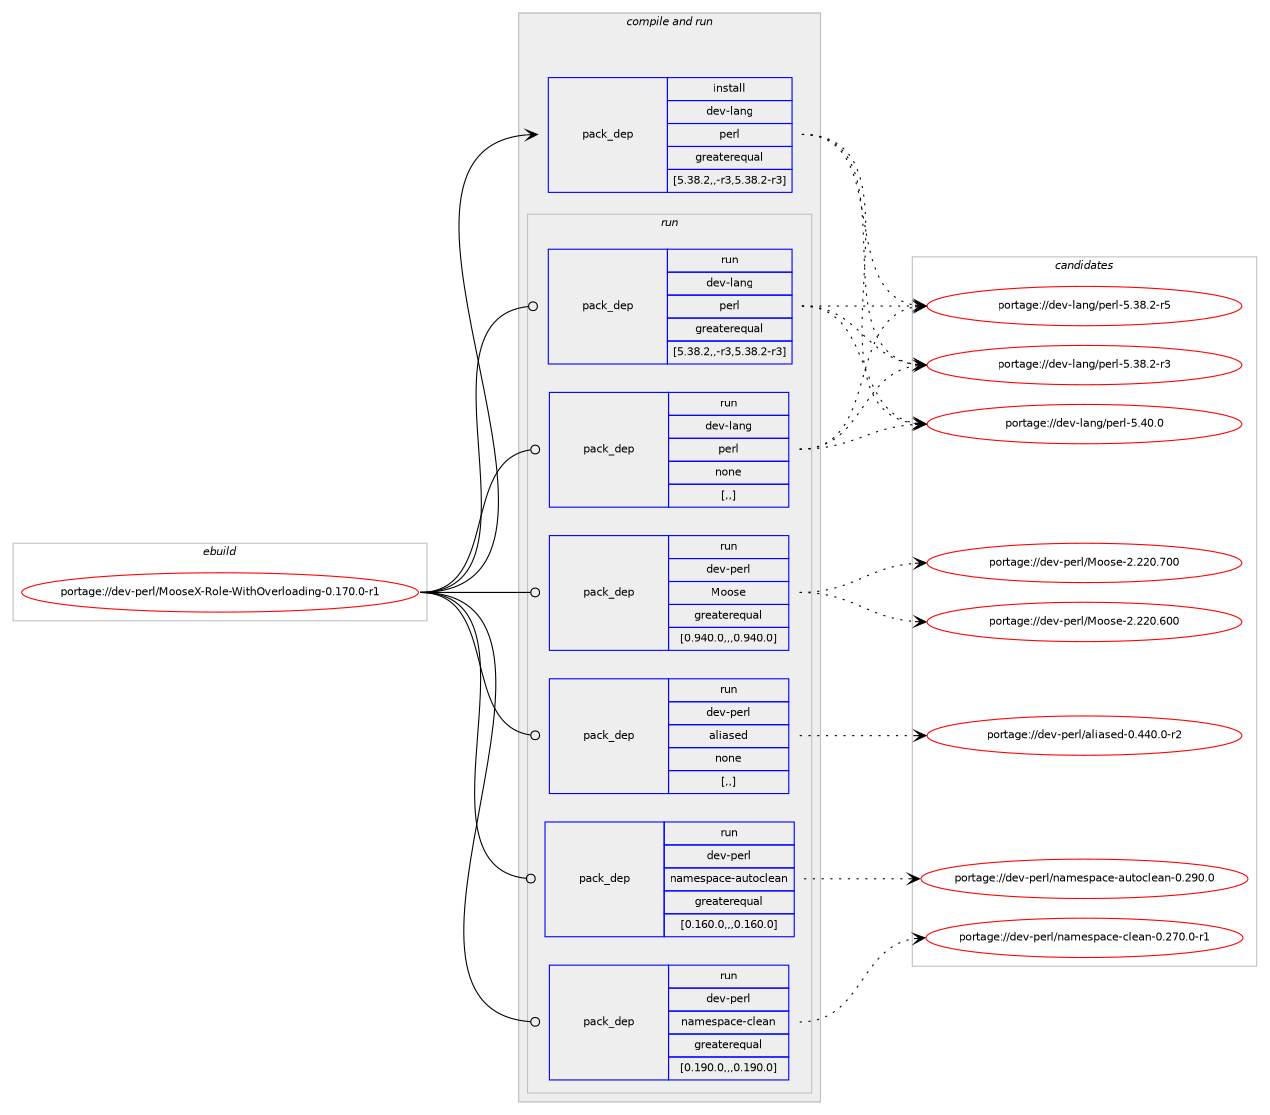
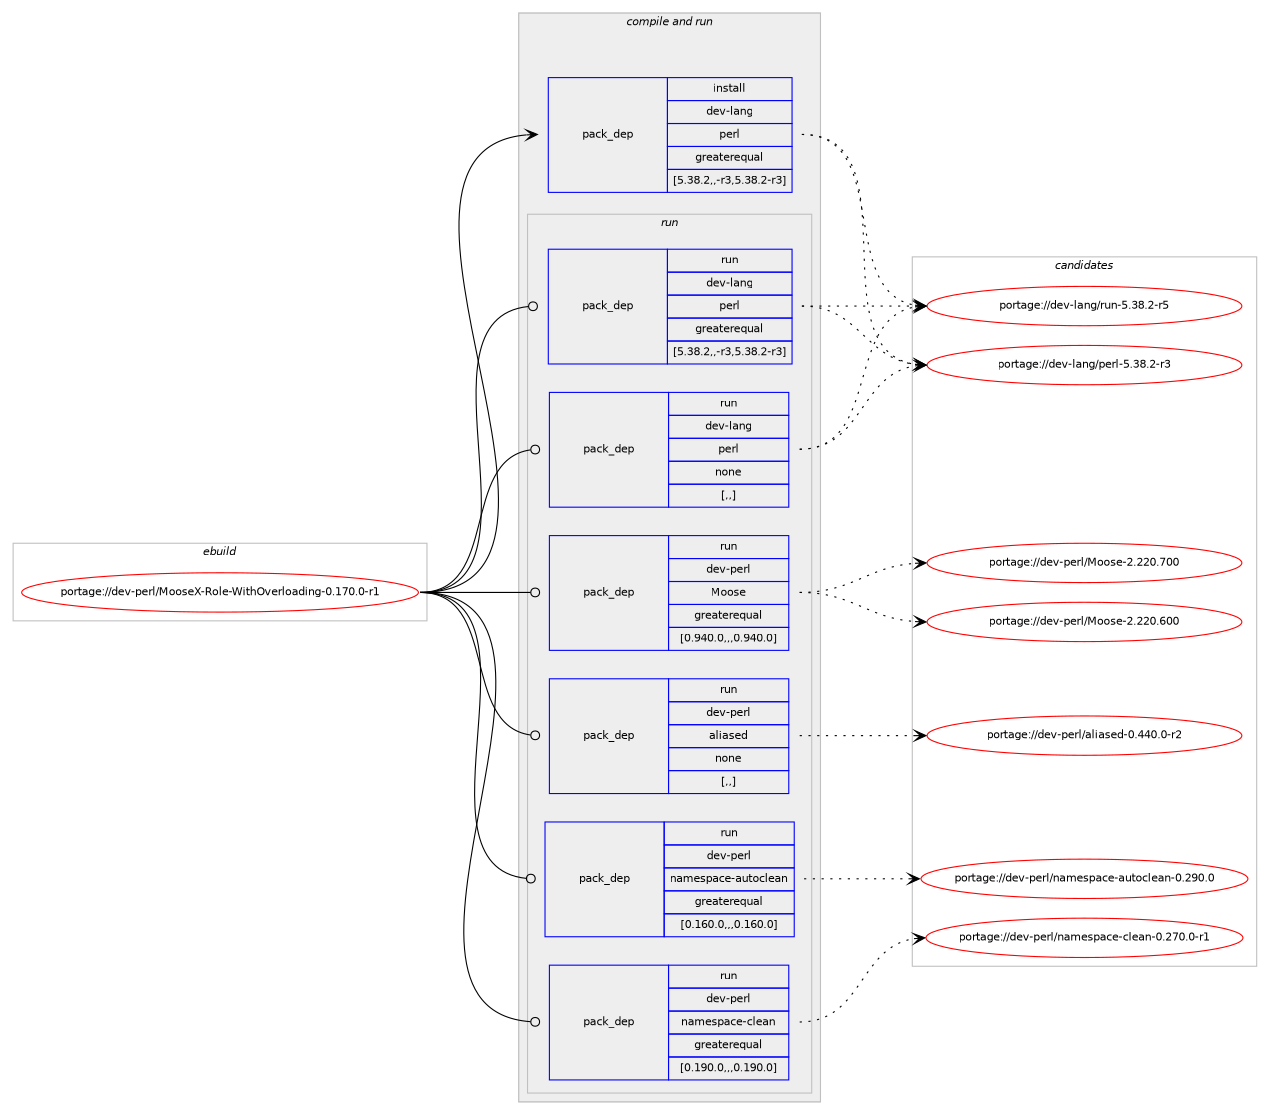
node "portage://dev-lang/perl-5.38.2-r5": label "portage://dev-lang/perl-5.38.2-r5" -> "portage://dev-lang/run-5.38.2-r5"
node "portage://dev-lang/perl-5.40.0": removed
